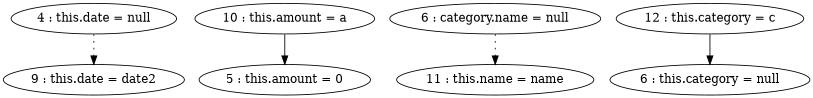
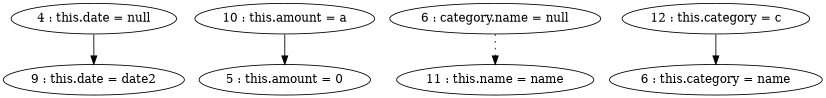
edge "4 : this.date = null" -> "9 : this.date = date2": style dotted -> solid
node "6 : this.category = null": label "6 : this.category = null" -> "6 : this.category = name"
